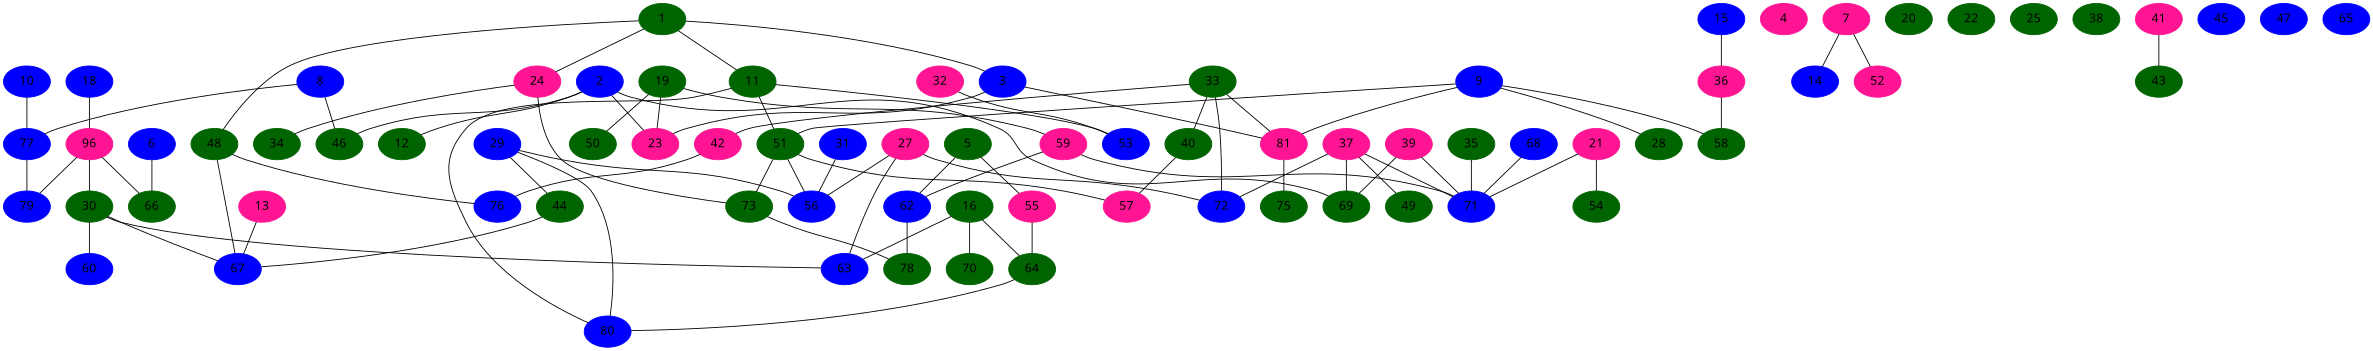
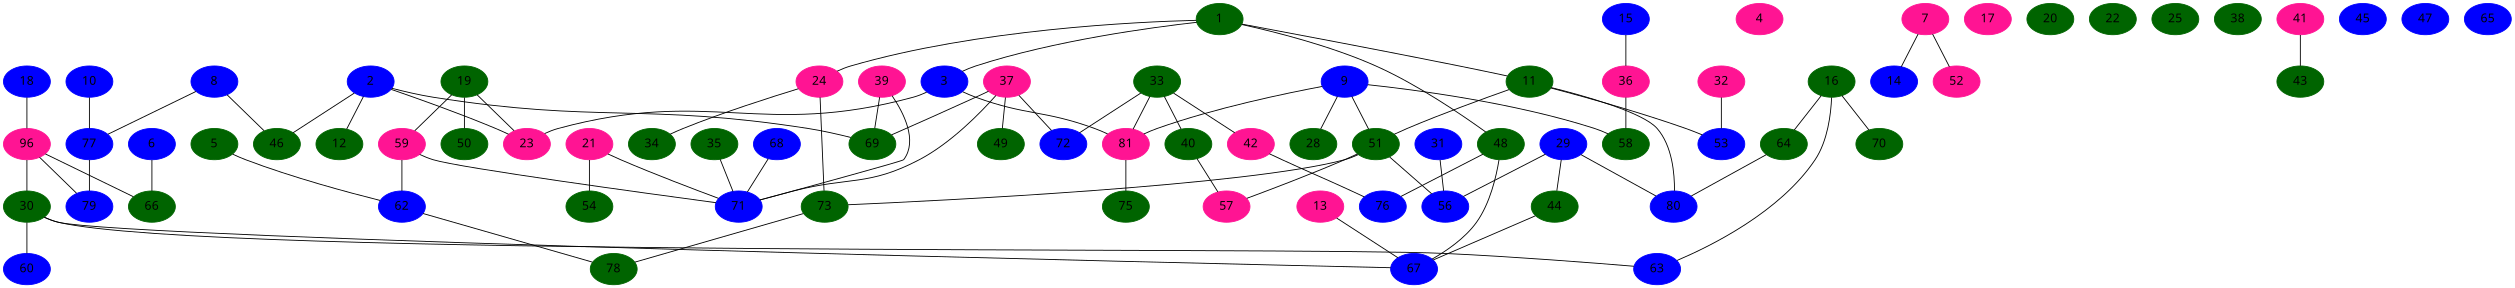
node "17": added
node "27": removed
node "55": removed
